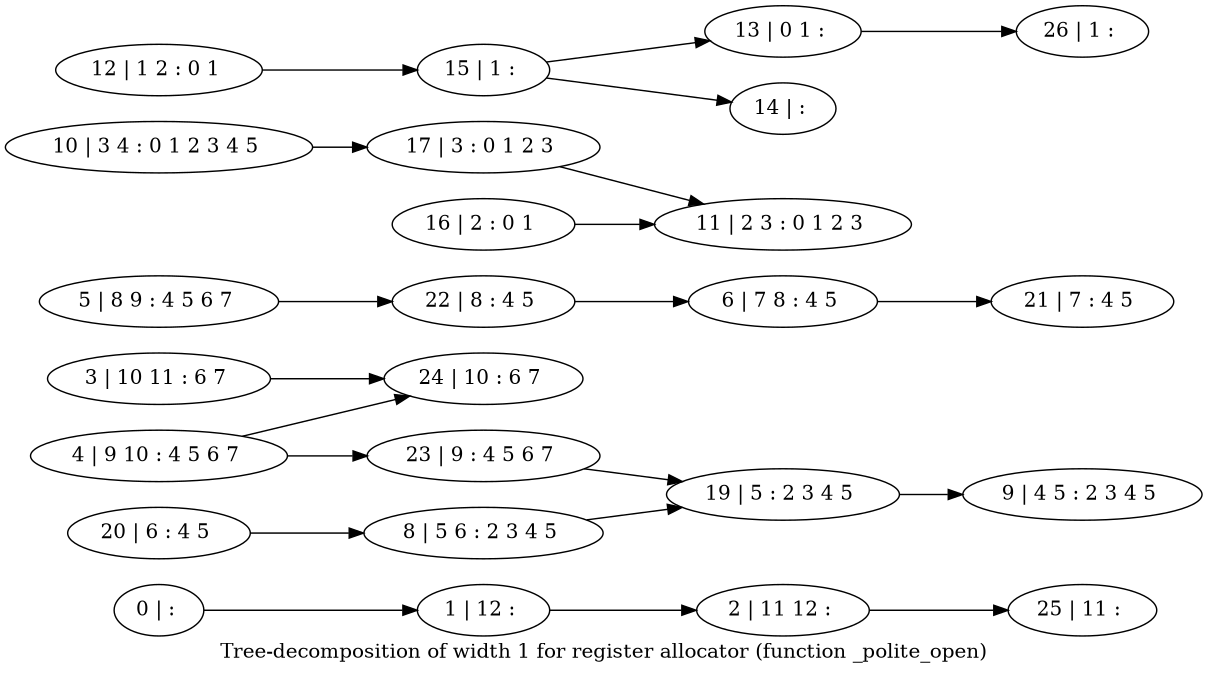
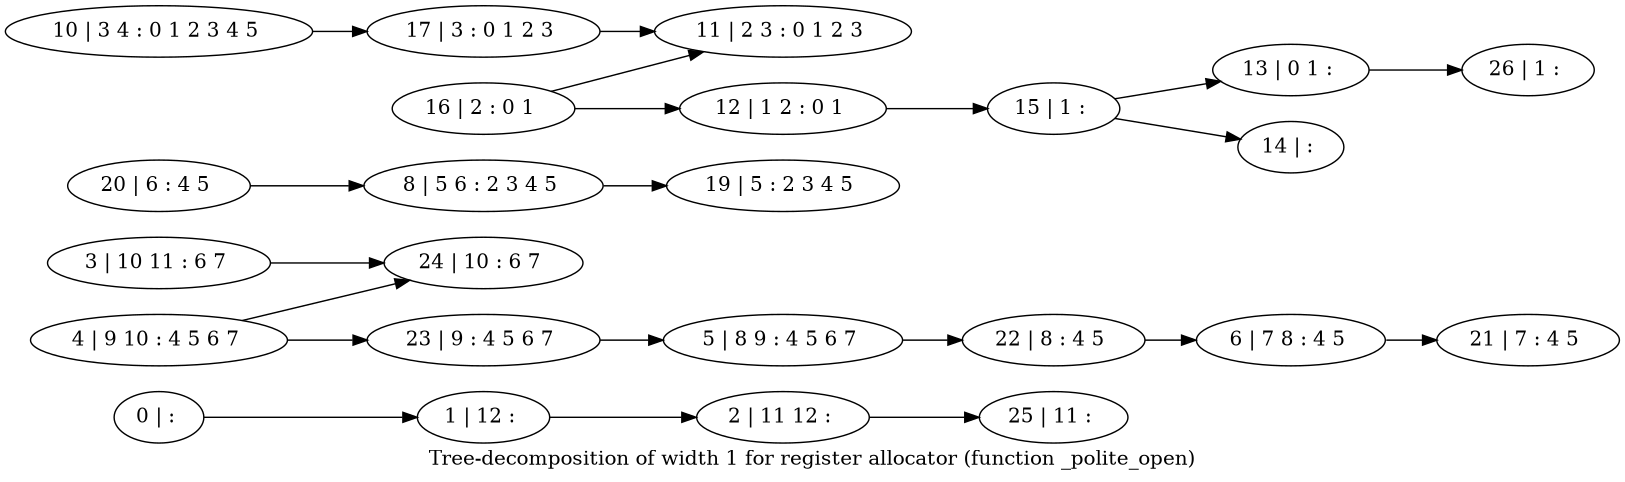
edge "16 | 2 : 0 1" -> "12 | 1 2 : 0 1": added
edge "23 | 9 : 4 5 6 7" -> "19 | 5 : 2 3 4 5": now "23 | 9 : 4 5 6 7" -> "5 | 8 9 : 4 5 6 7"
node "9 | 4 5 : 2 3 4 5": removed
